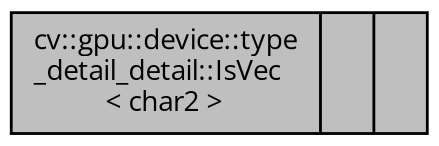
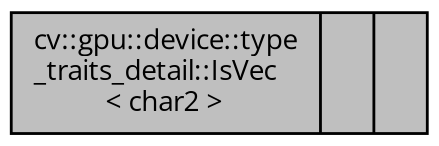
node "cv::gpu::device::type": text "_detail_detail::IsVec" -> "_traits_detail::IsVec"
